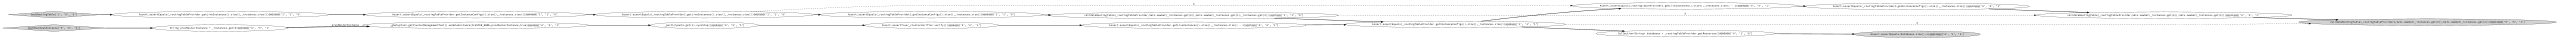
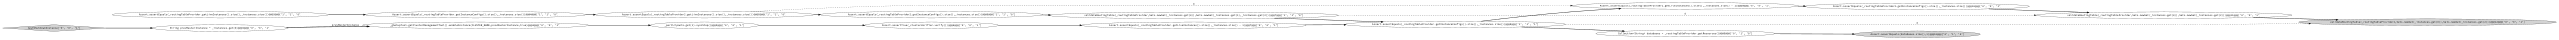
node "testRoutingTable['1', '0', '0']": removed
